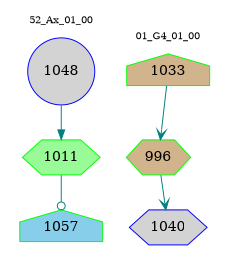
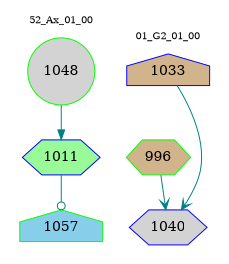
cluster "01_G4_01_00": label "01_G4_01_00" -> "01_G2_01_00"
node "1048": color blue -> green
node "1033": color green -> blue
edge "1033" -> "996": now "1033" -> "1040"
node "1011": color green -> blue
